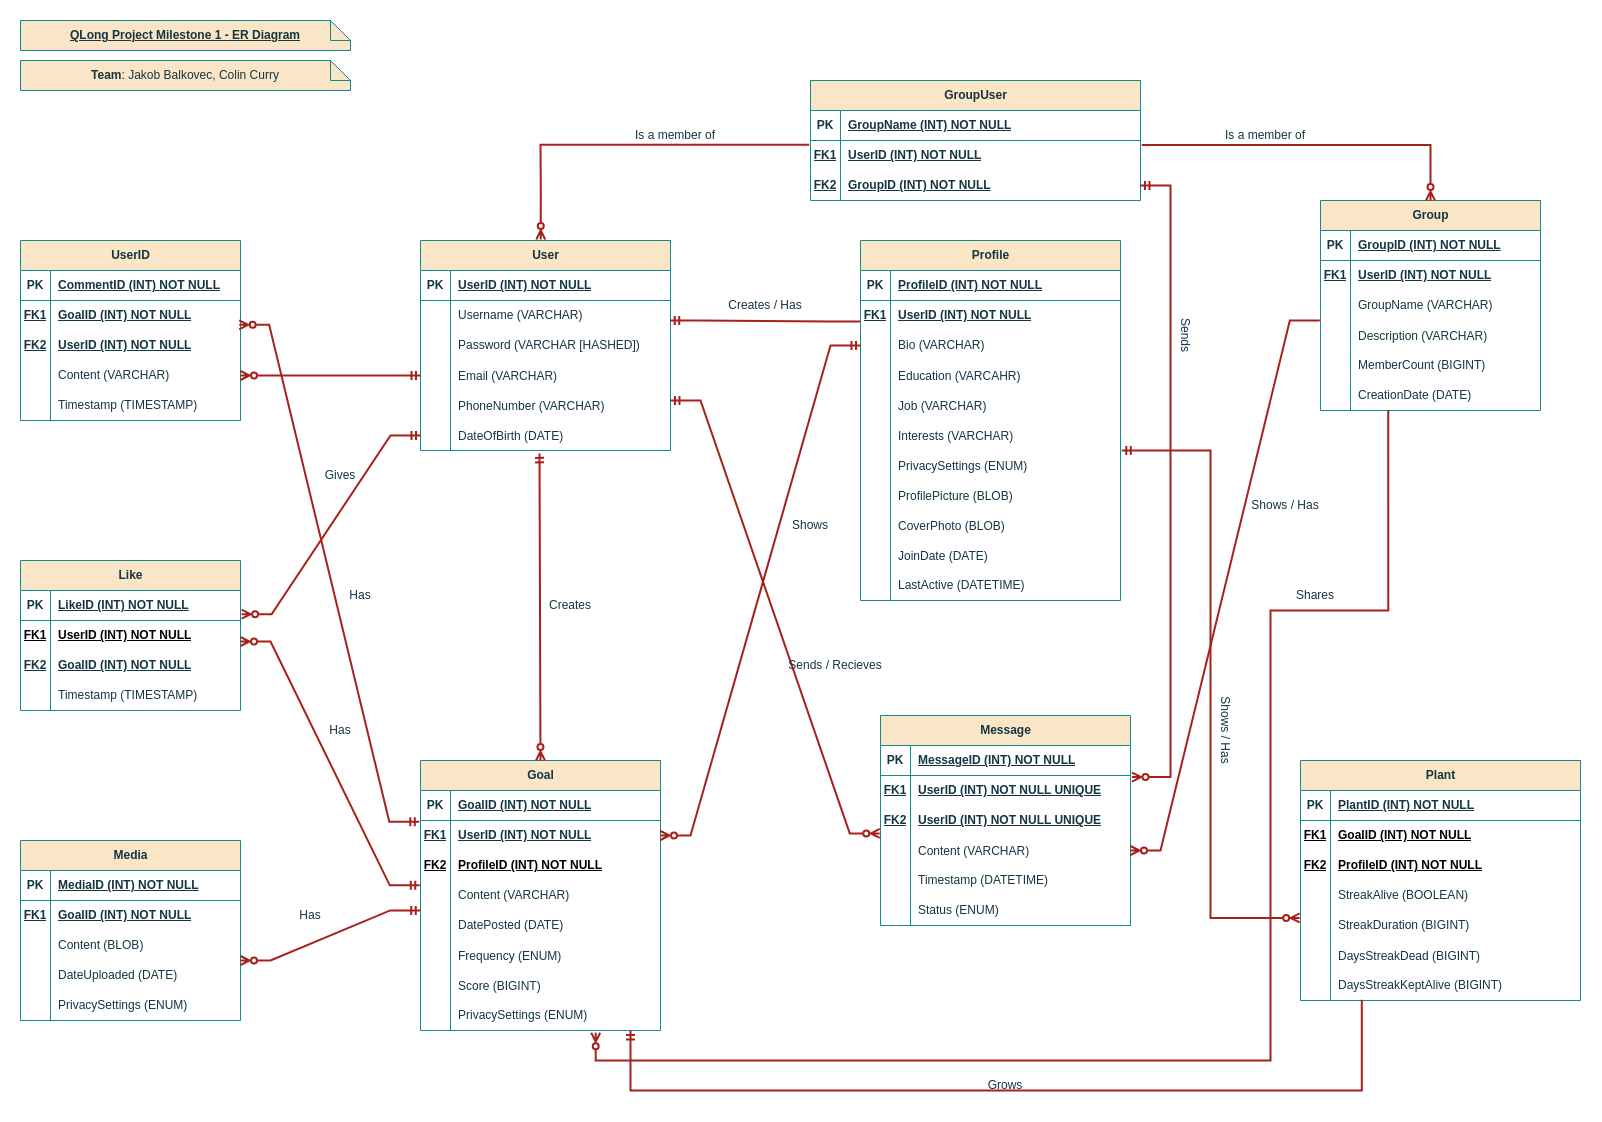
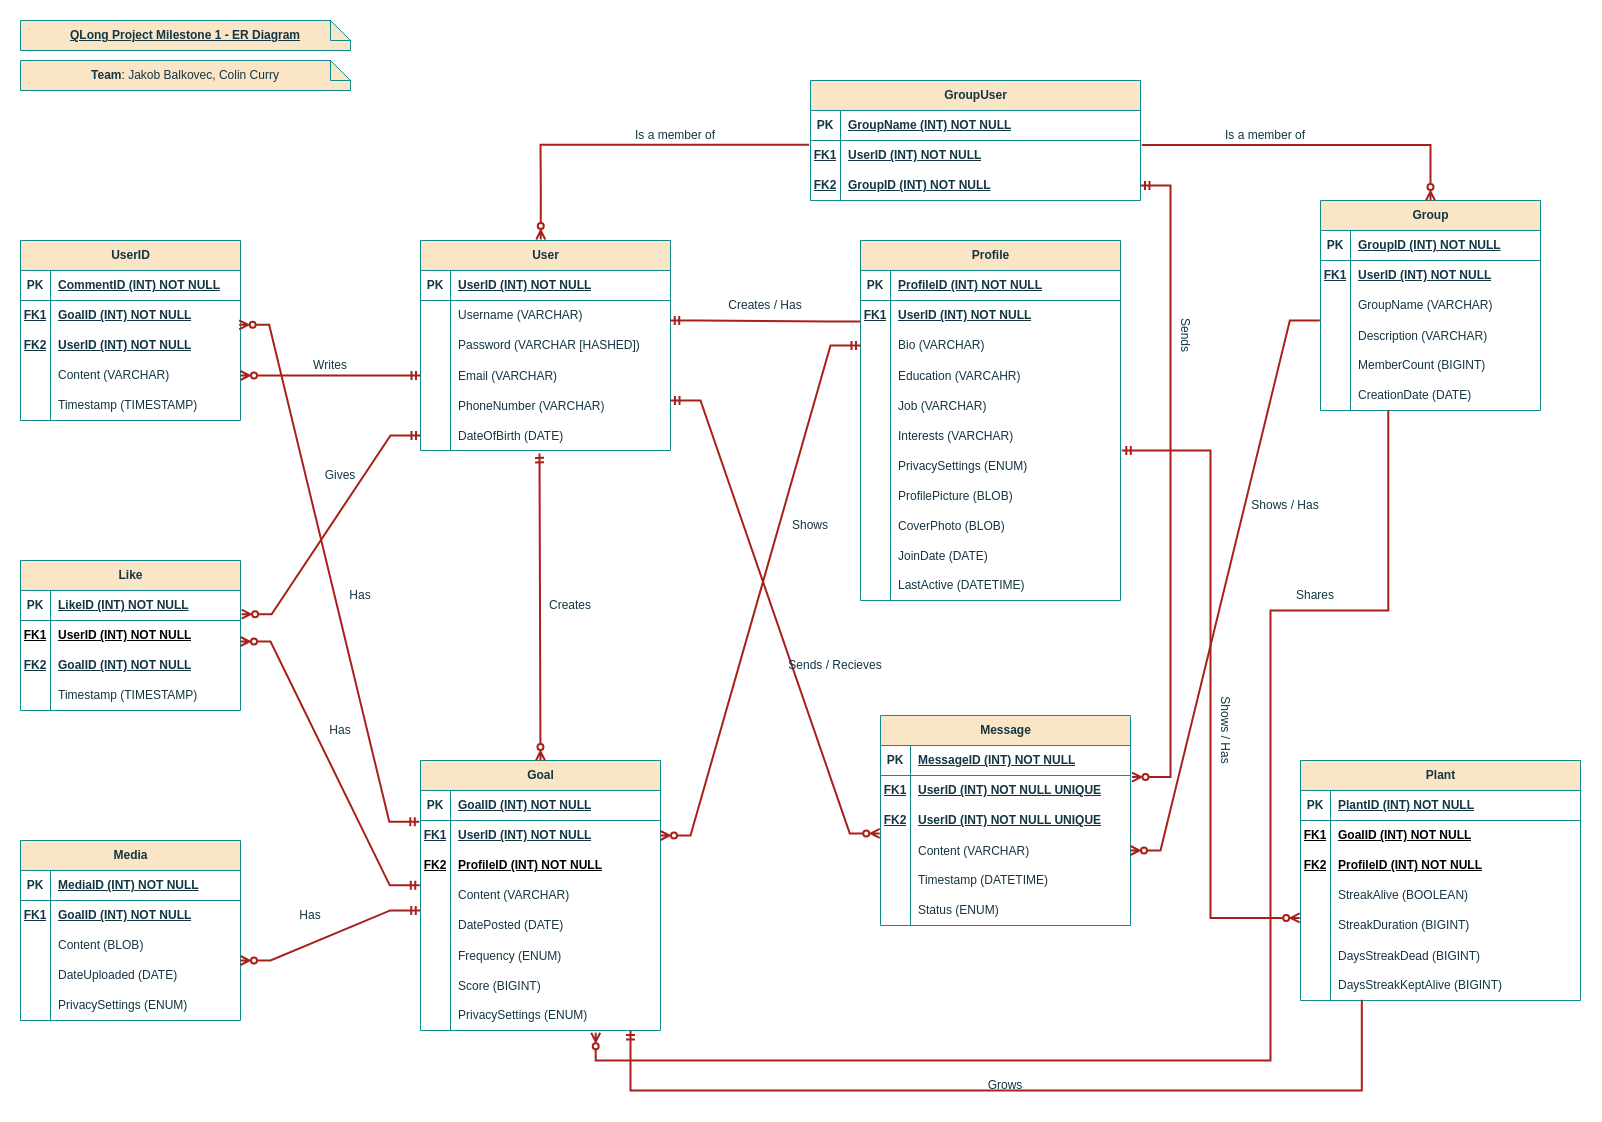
node "Writes": added
